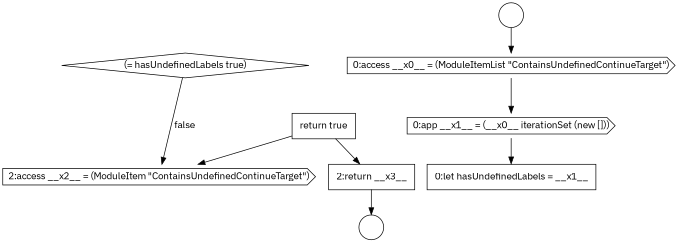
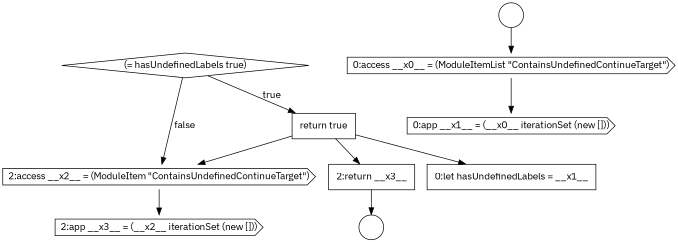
edge "(= hasUndefinedLabels true)" -> "return true": added, label "true"
edge "0:app __x1__ = (__x0__ iterationSet (new []))" -> "0:let hasUndefinedLabels = __x1__": now "return true" -> "0:let hasUndefinedLabels = __x1__"
node "2:app __x3__ = (__x2__ iterationSet (new []))": added
